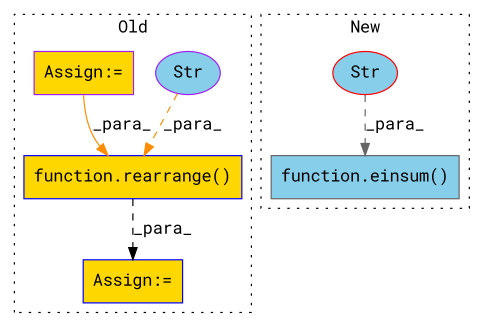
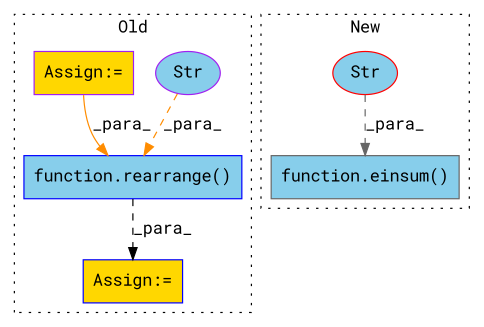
node "function.rearrange()": fillcolor gold -> skyblue
